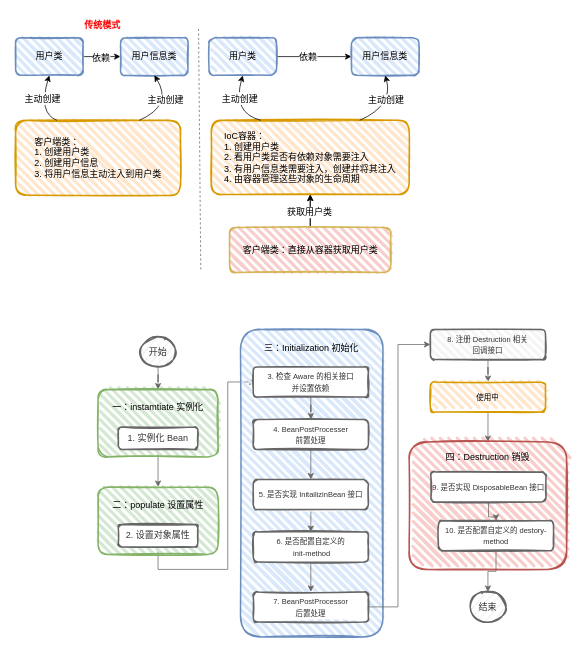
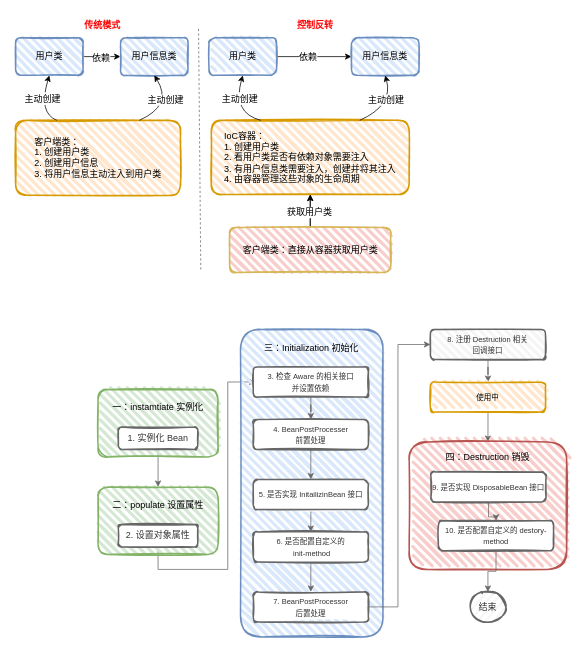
node "控制反转": added
node "开始": removed
edge "开始" -> "一：instamtiate 实例化": removed
